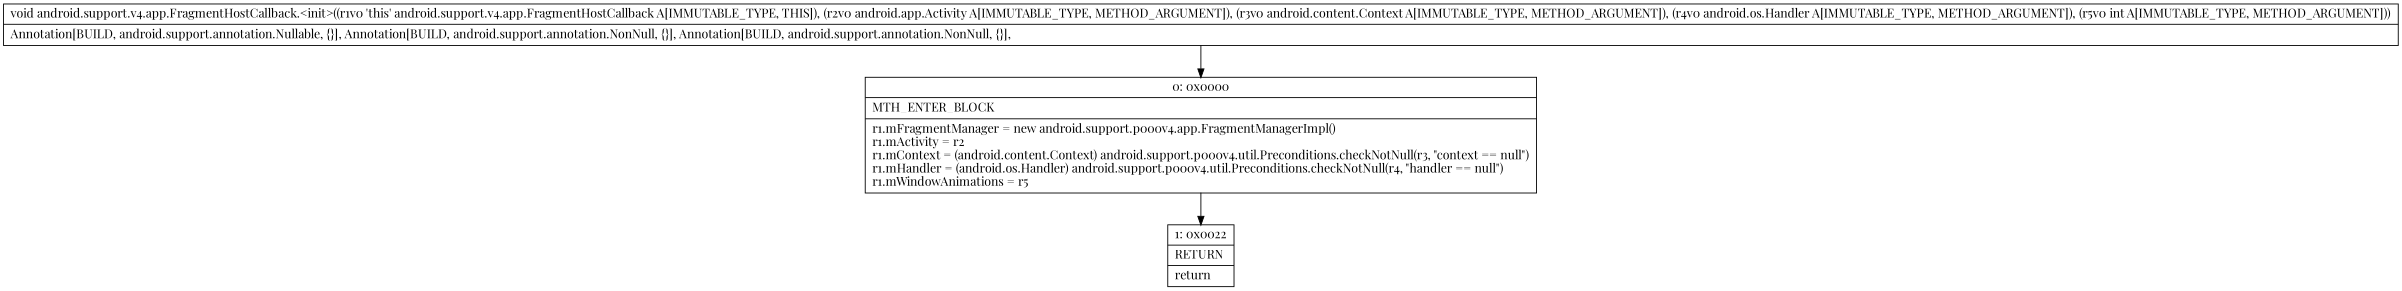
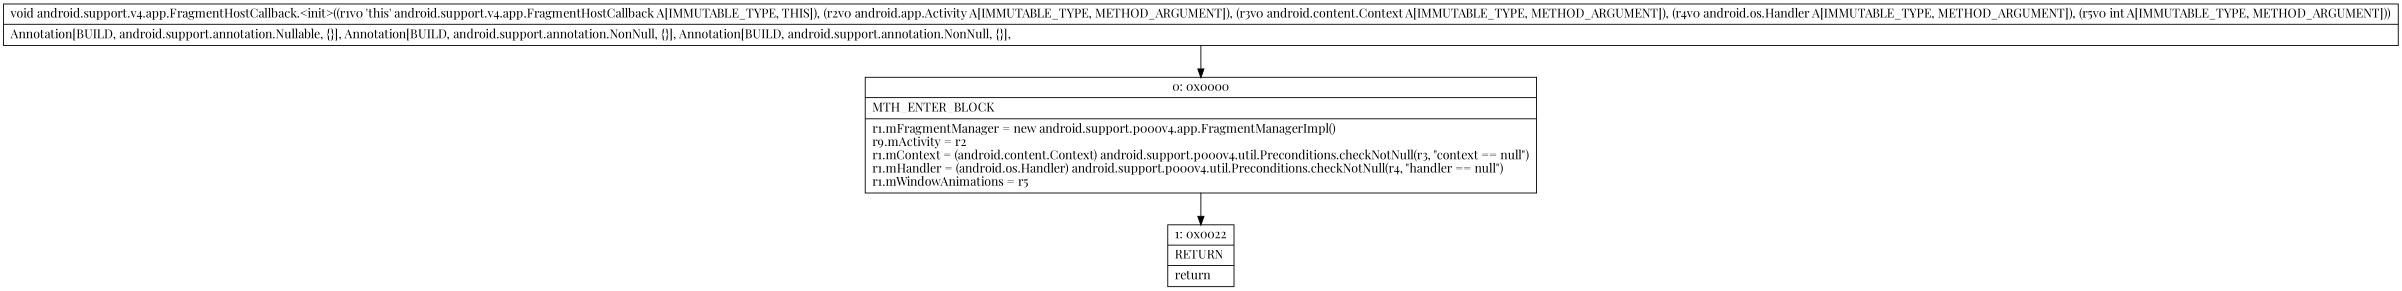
node "0: 0x0000": text "r1.mActivity = r2" -> "r9.mActivity = r2"
